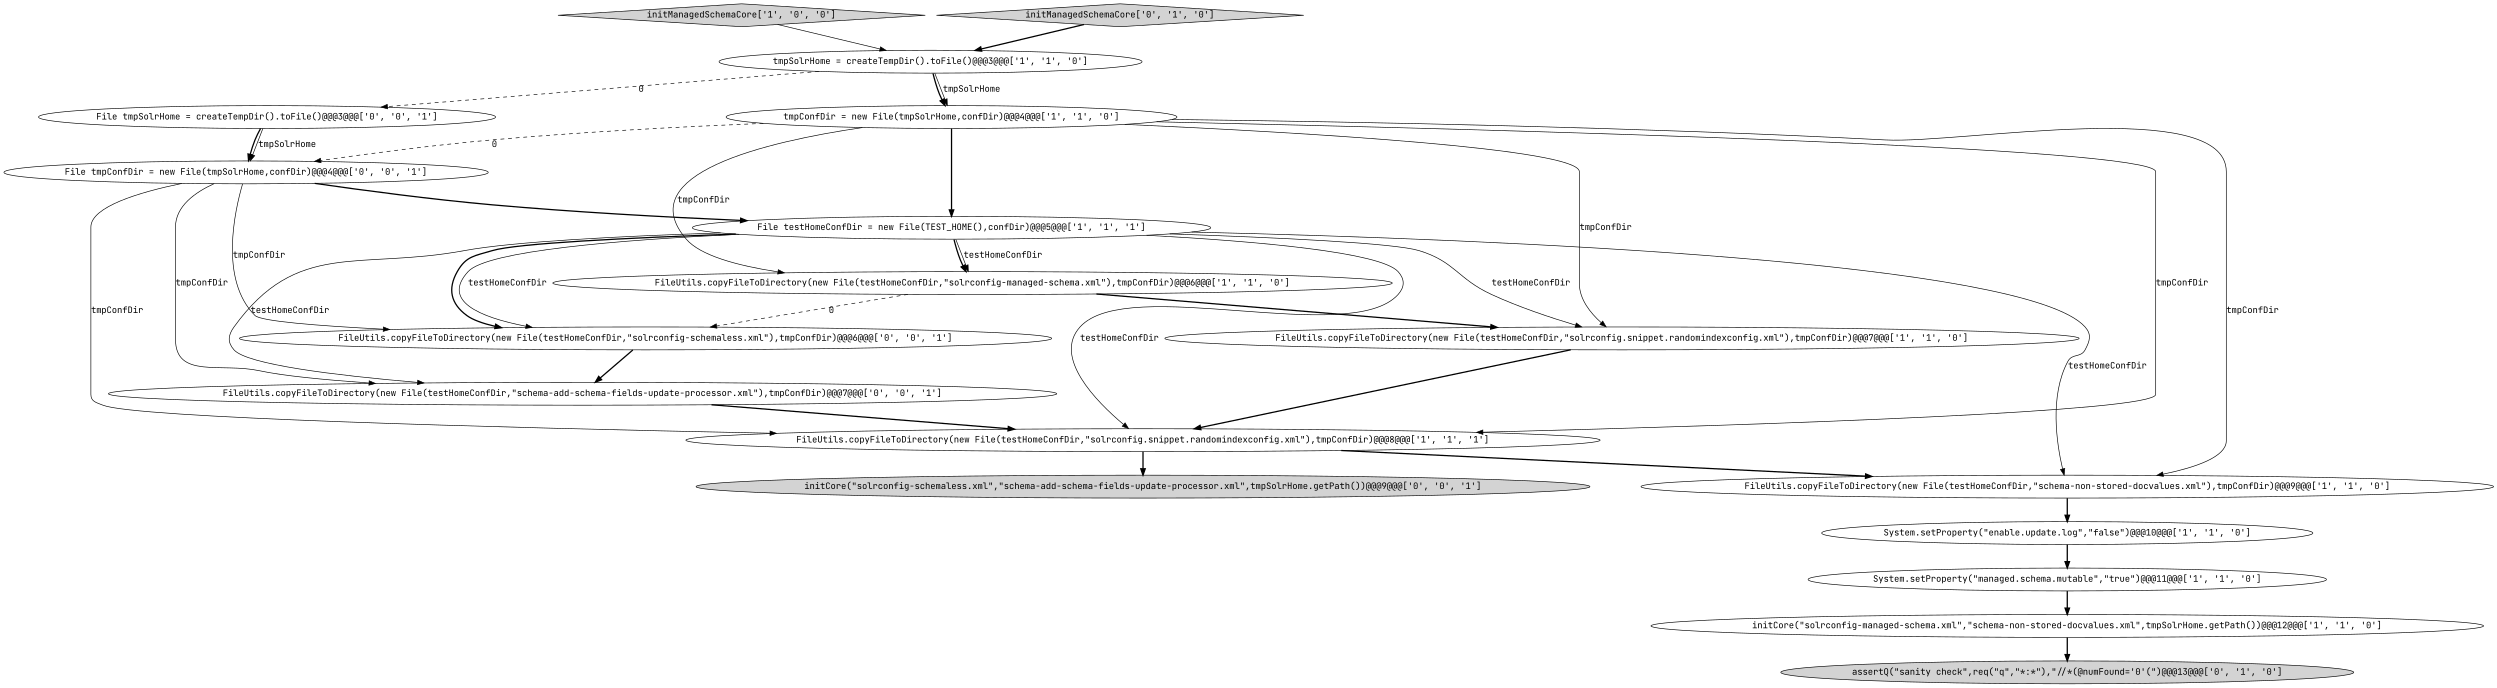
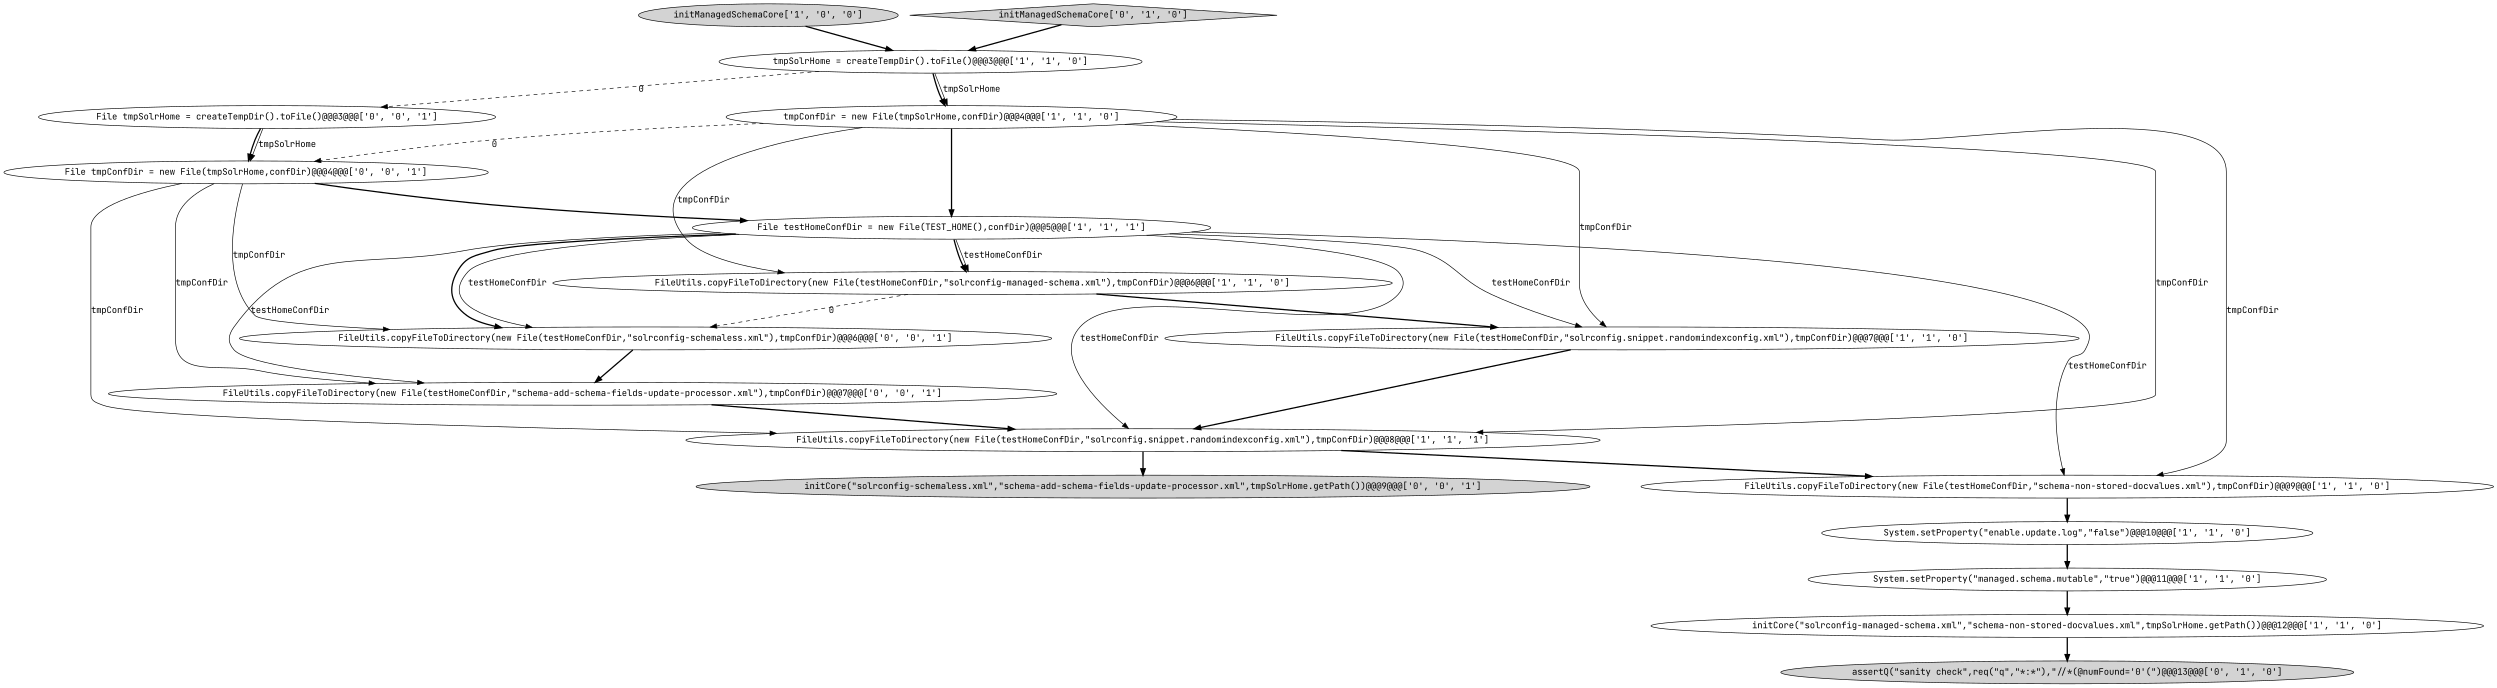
node "initManagedSchemaCore['1', '0', '0']": shape diamond -> ellipse
edge "initManagedSchemaCore['1', '0', '0']" -> "tmpSolrHome = createTempDir().toFile()@@@3@@@['1', '1', '0']": style solid -> bold
